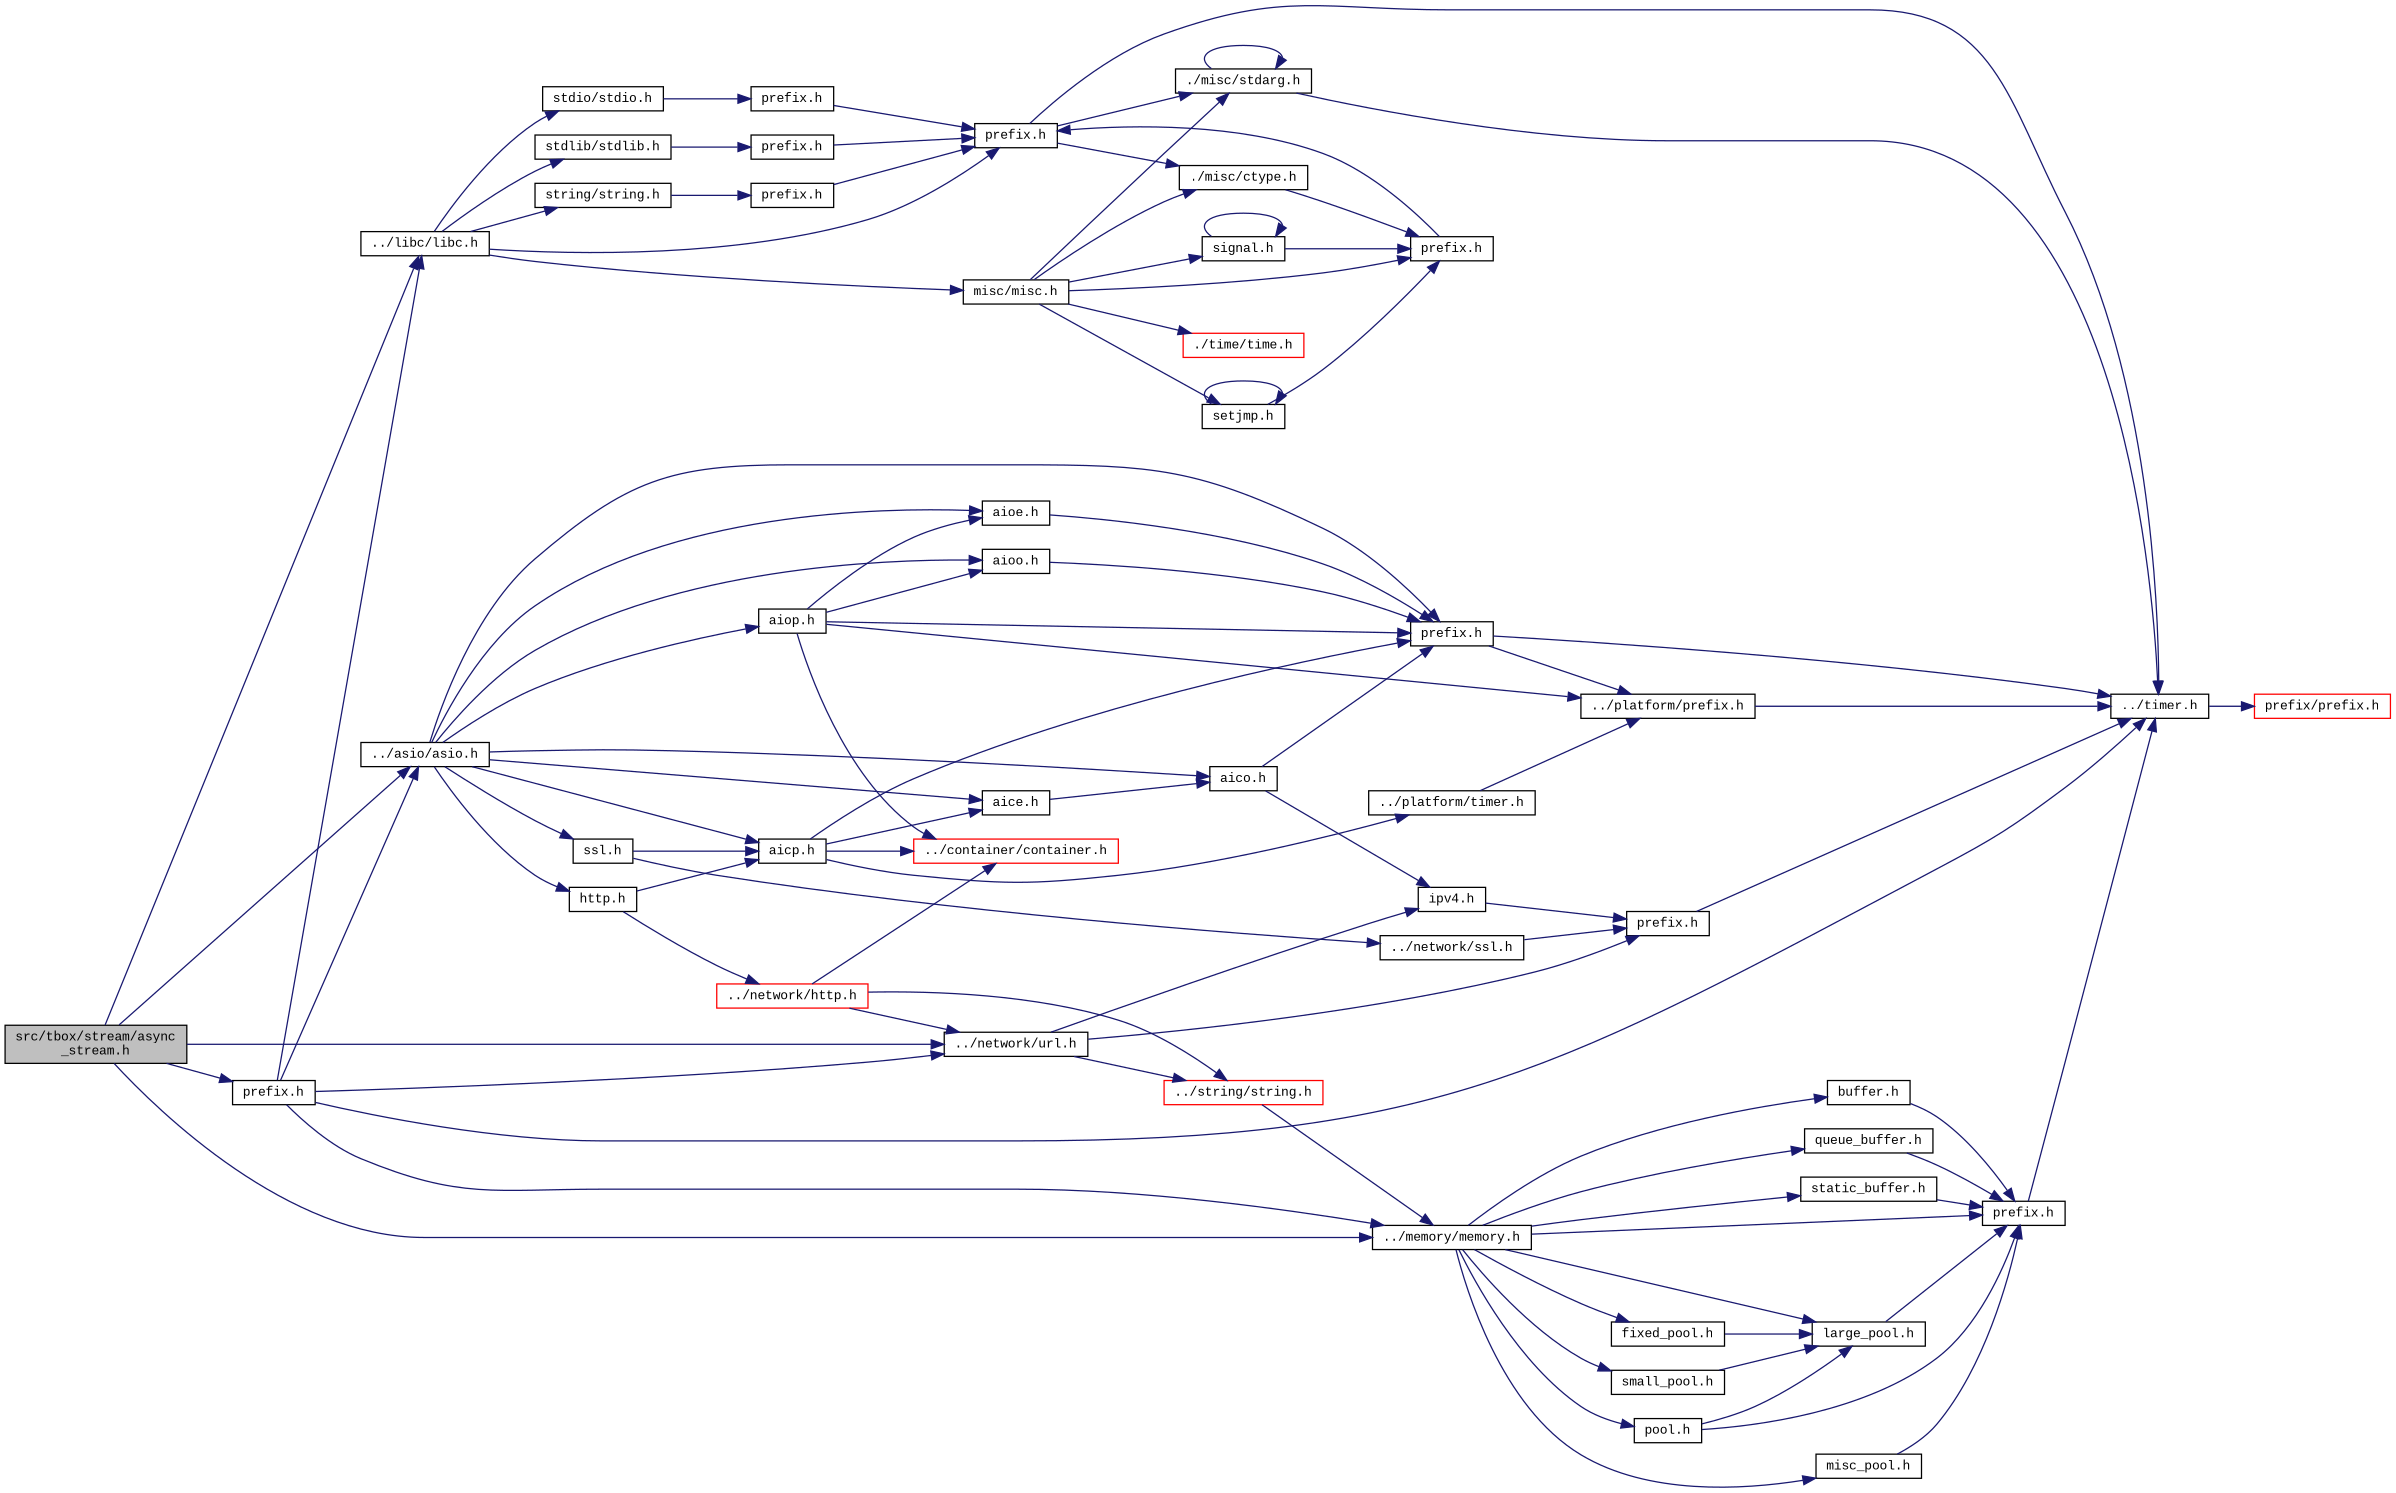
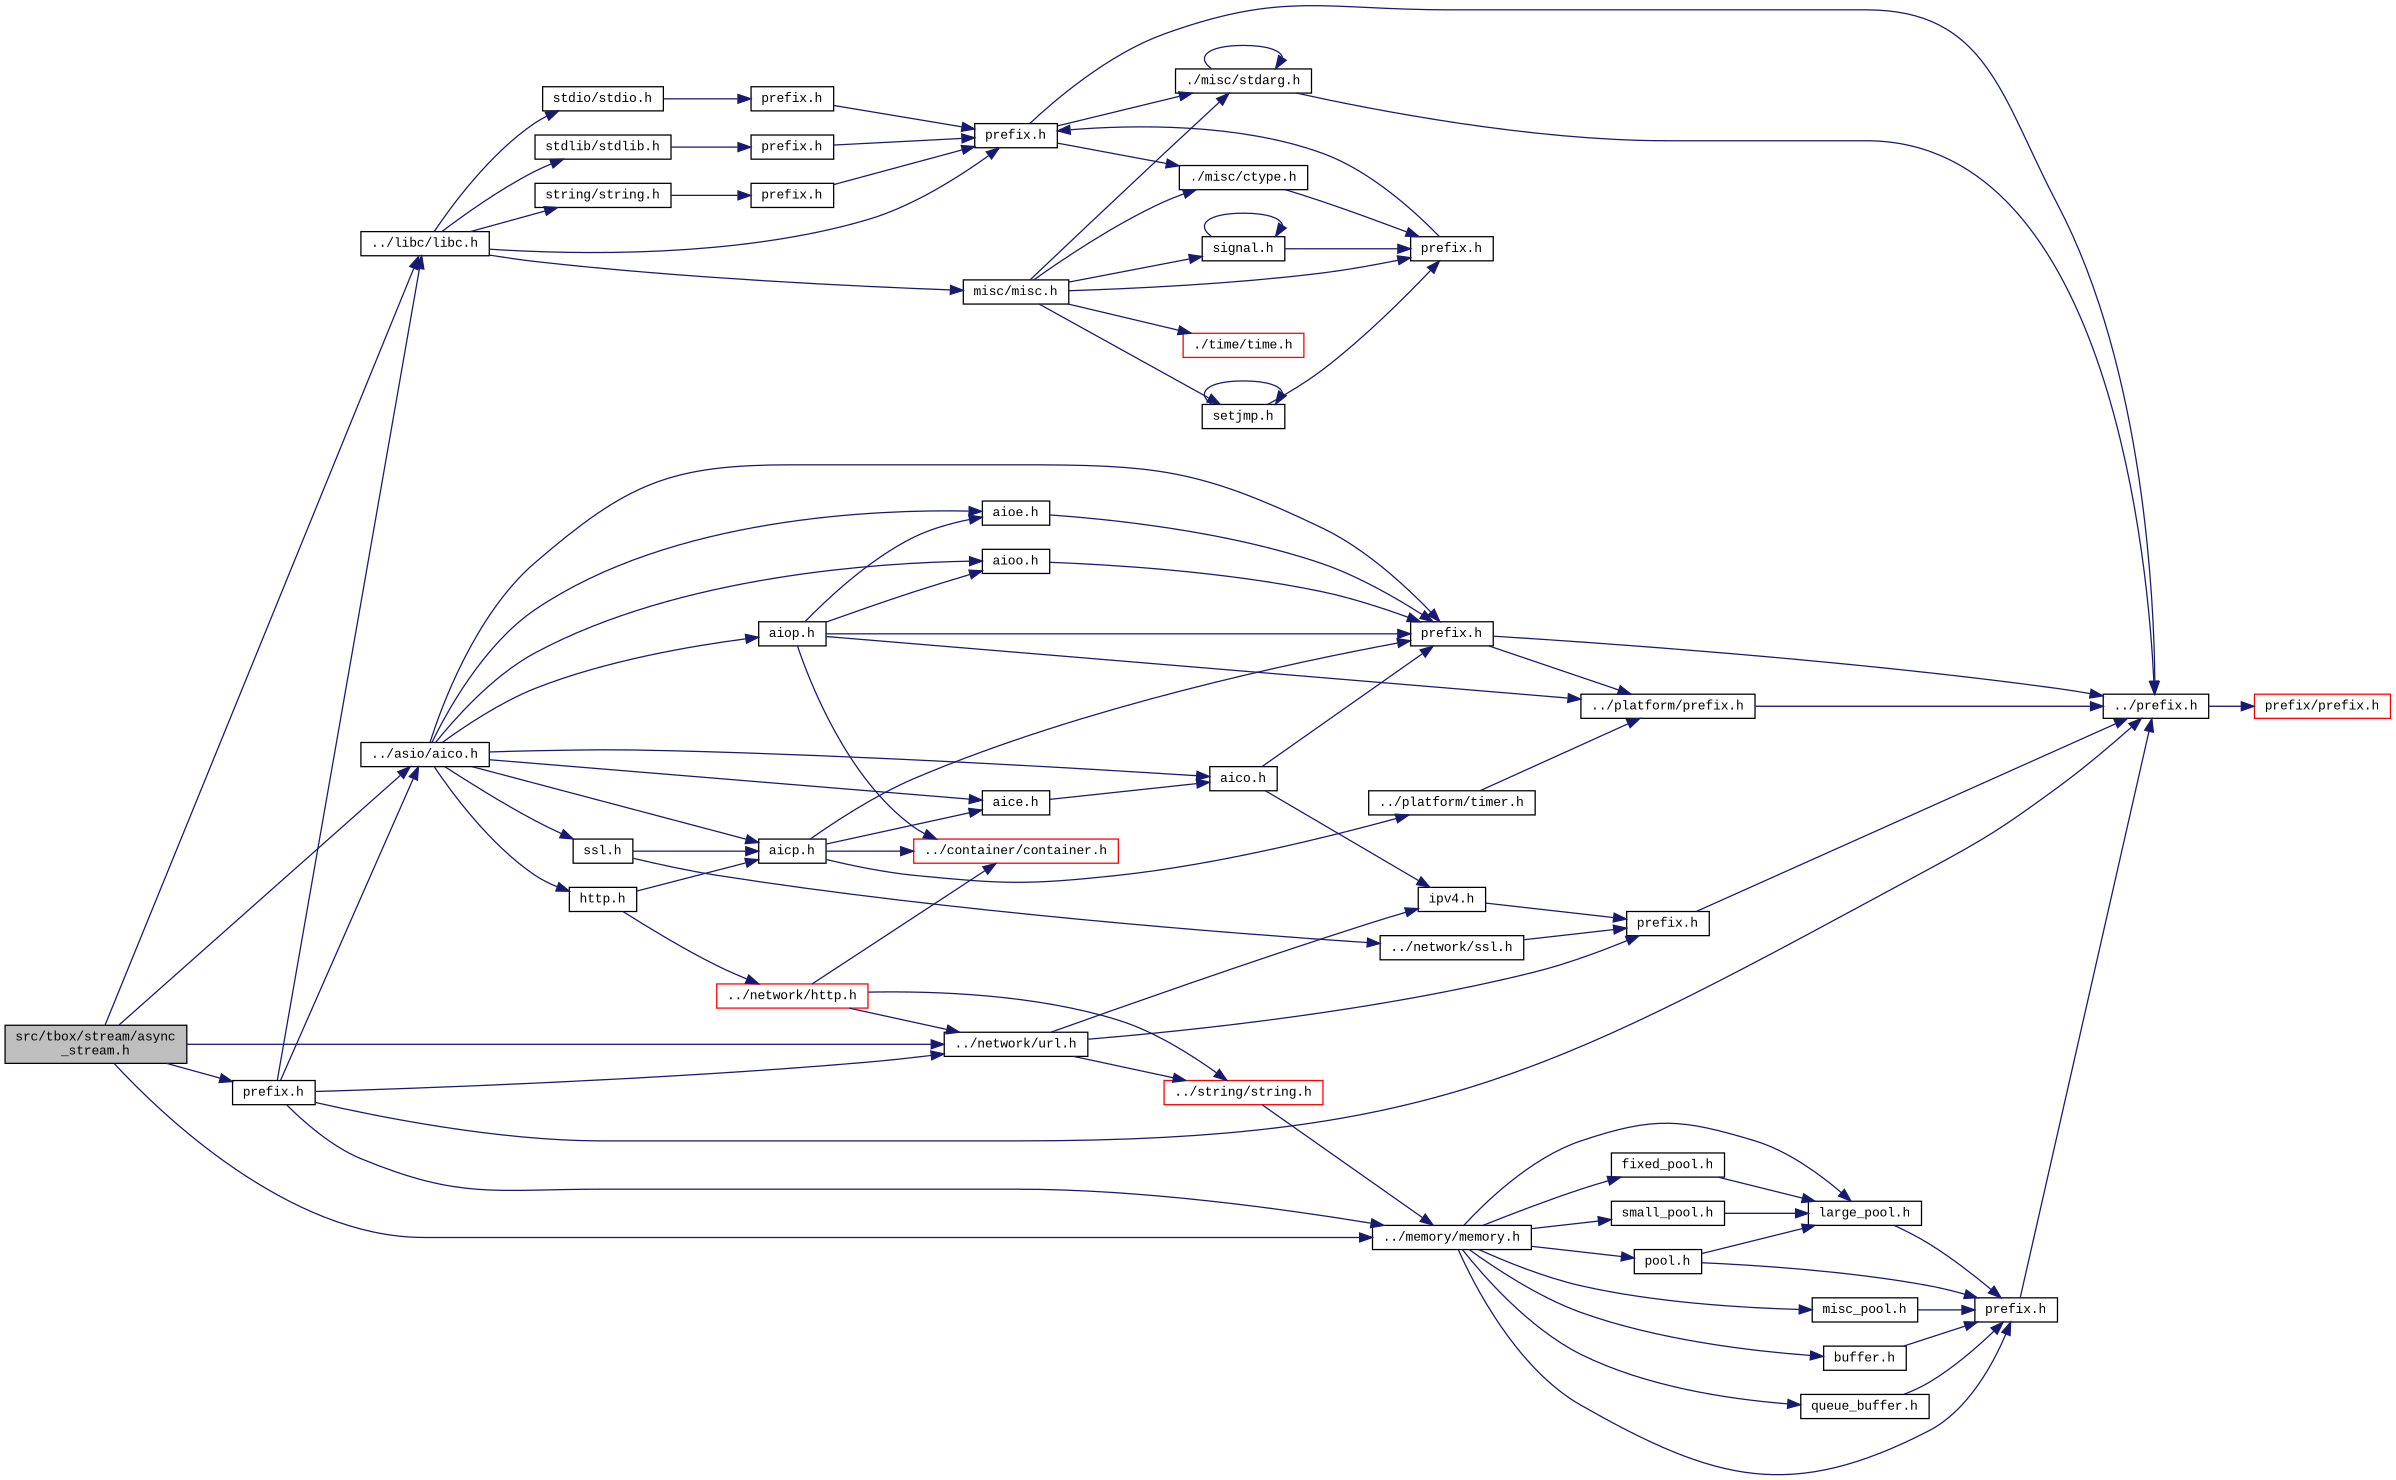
node "../timer.h": label "../timer.h" -> "../prefix.h"
node "../asio/asio.h": label "../asio/asio.h" -> "../asio/aico.h"
node "static_buffer.h": removed
